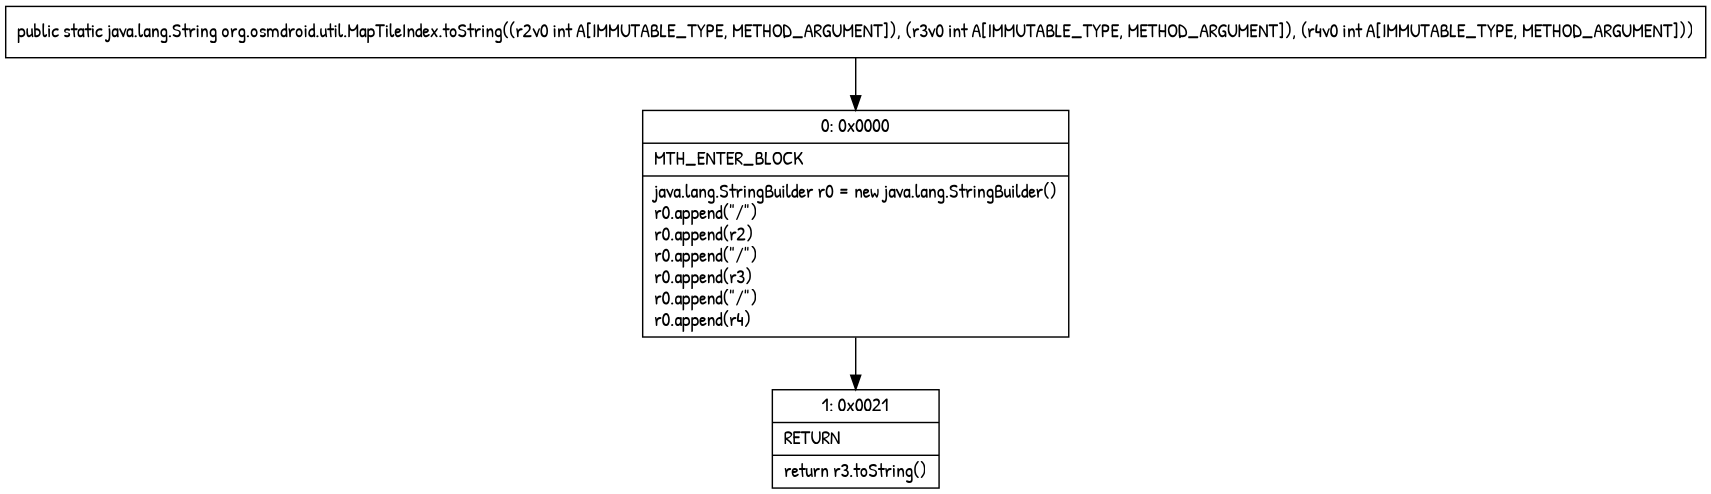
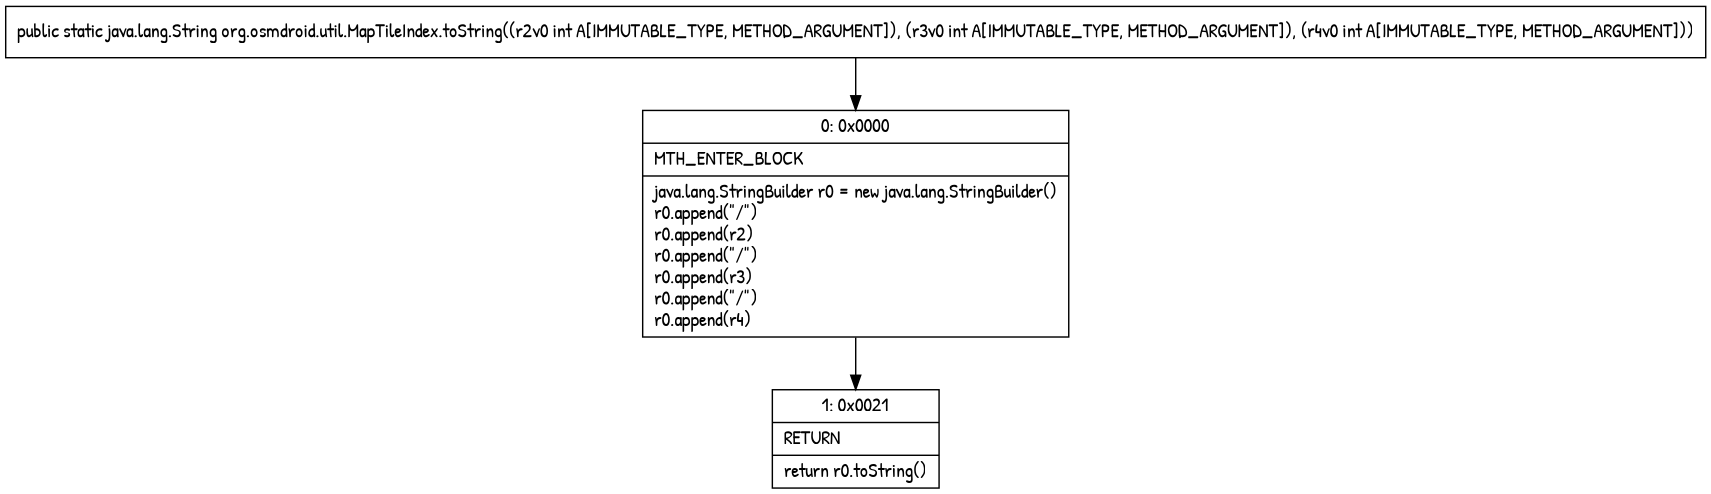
node "1: 0x0021": text "return r3.toString()" -> "return r0.toString()"
